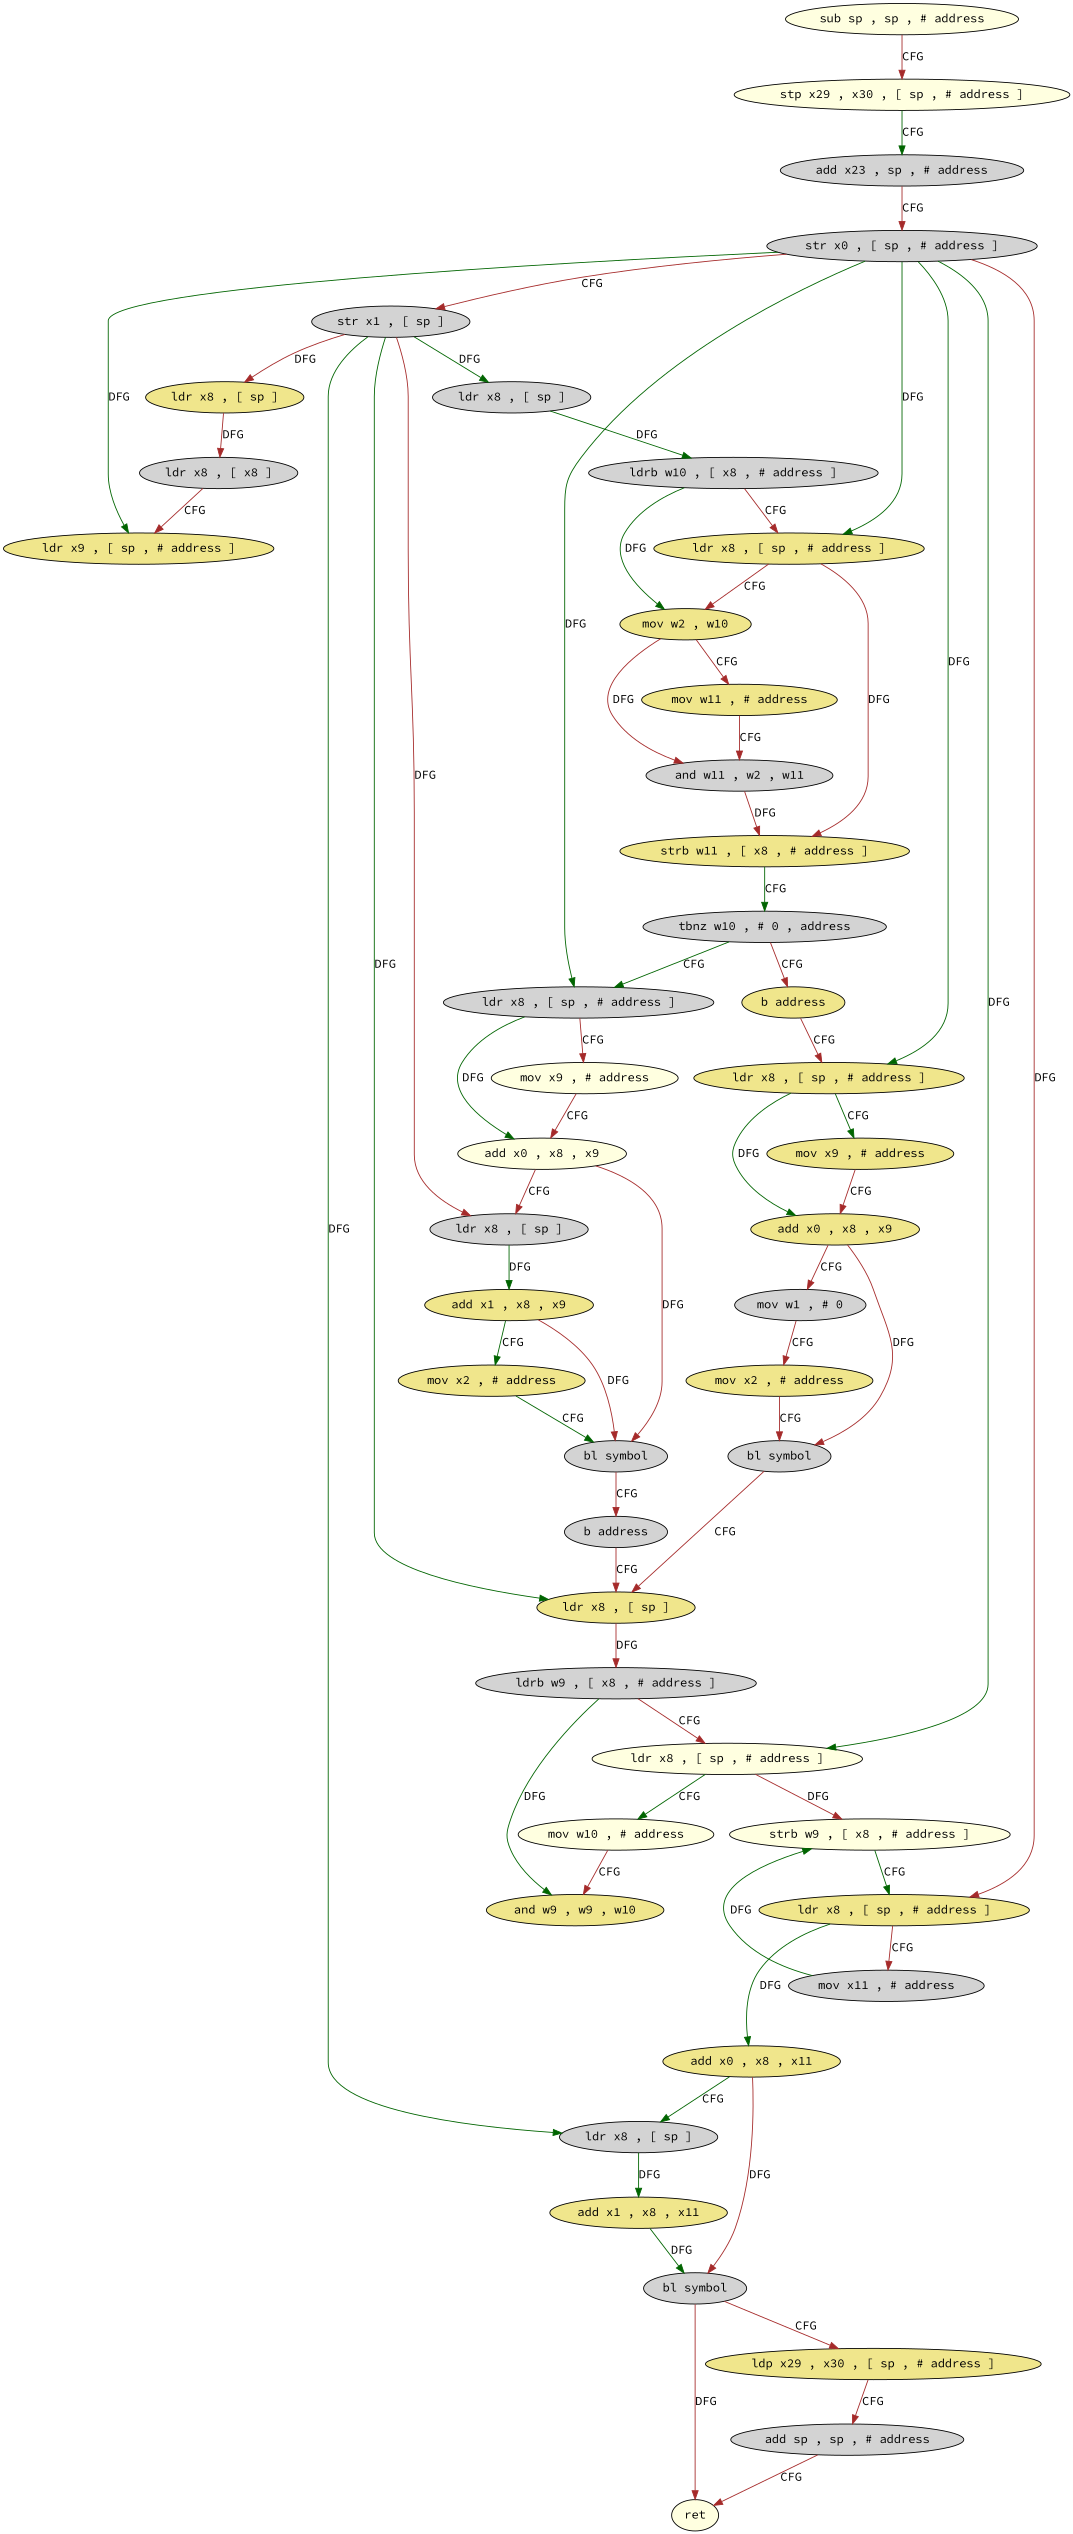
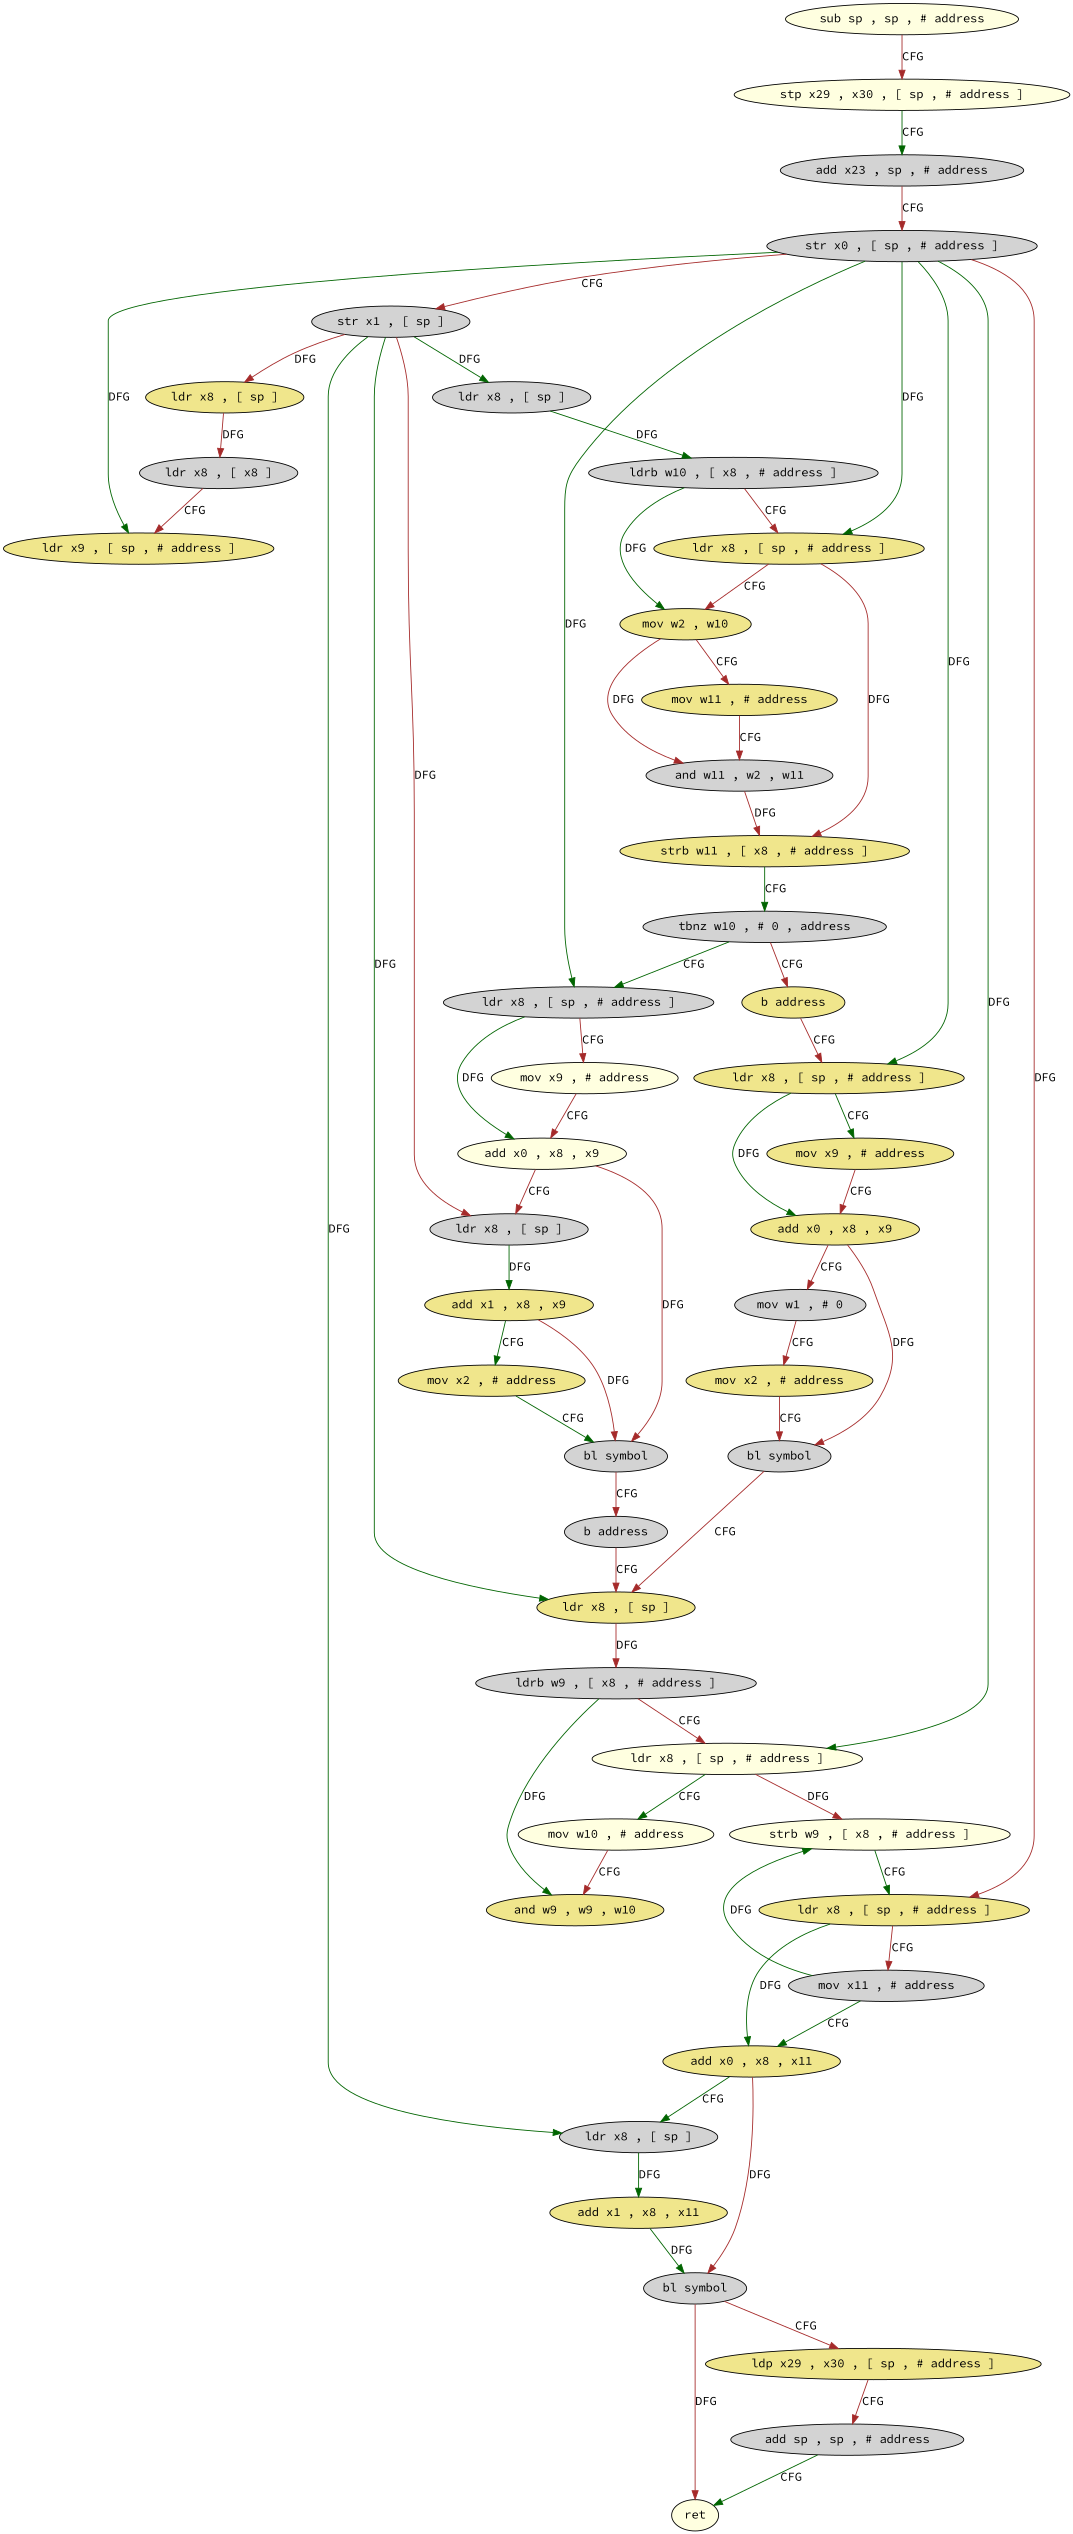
edge "mov x11 , # address" -> "add x0 , x8 , x11": added, label "CFG"
edge "add sp , sp , # address" -> "ret": color brown -> darkgreen
